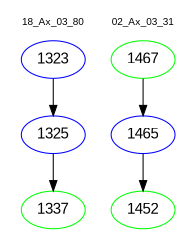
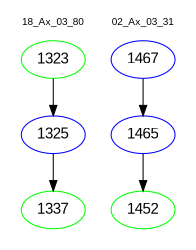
node "1323": color blue -> green
node "1467": color green -> blue
